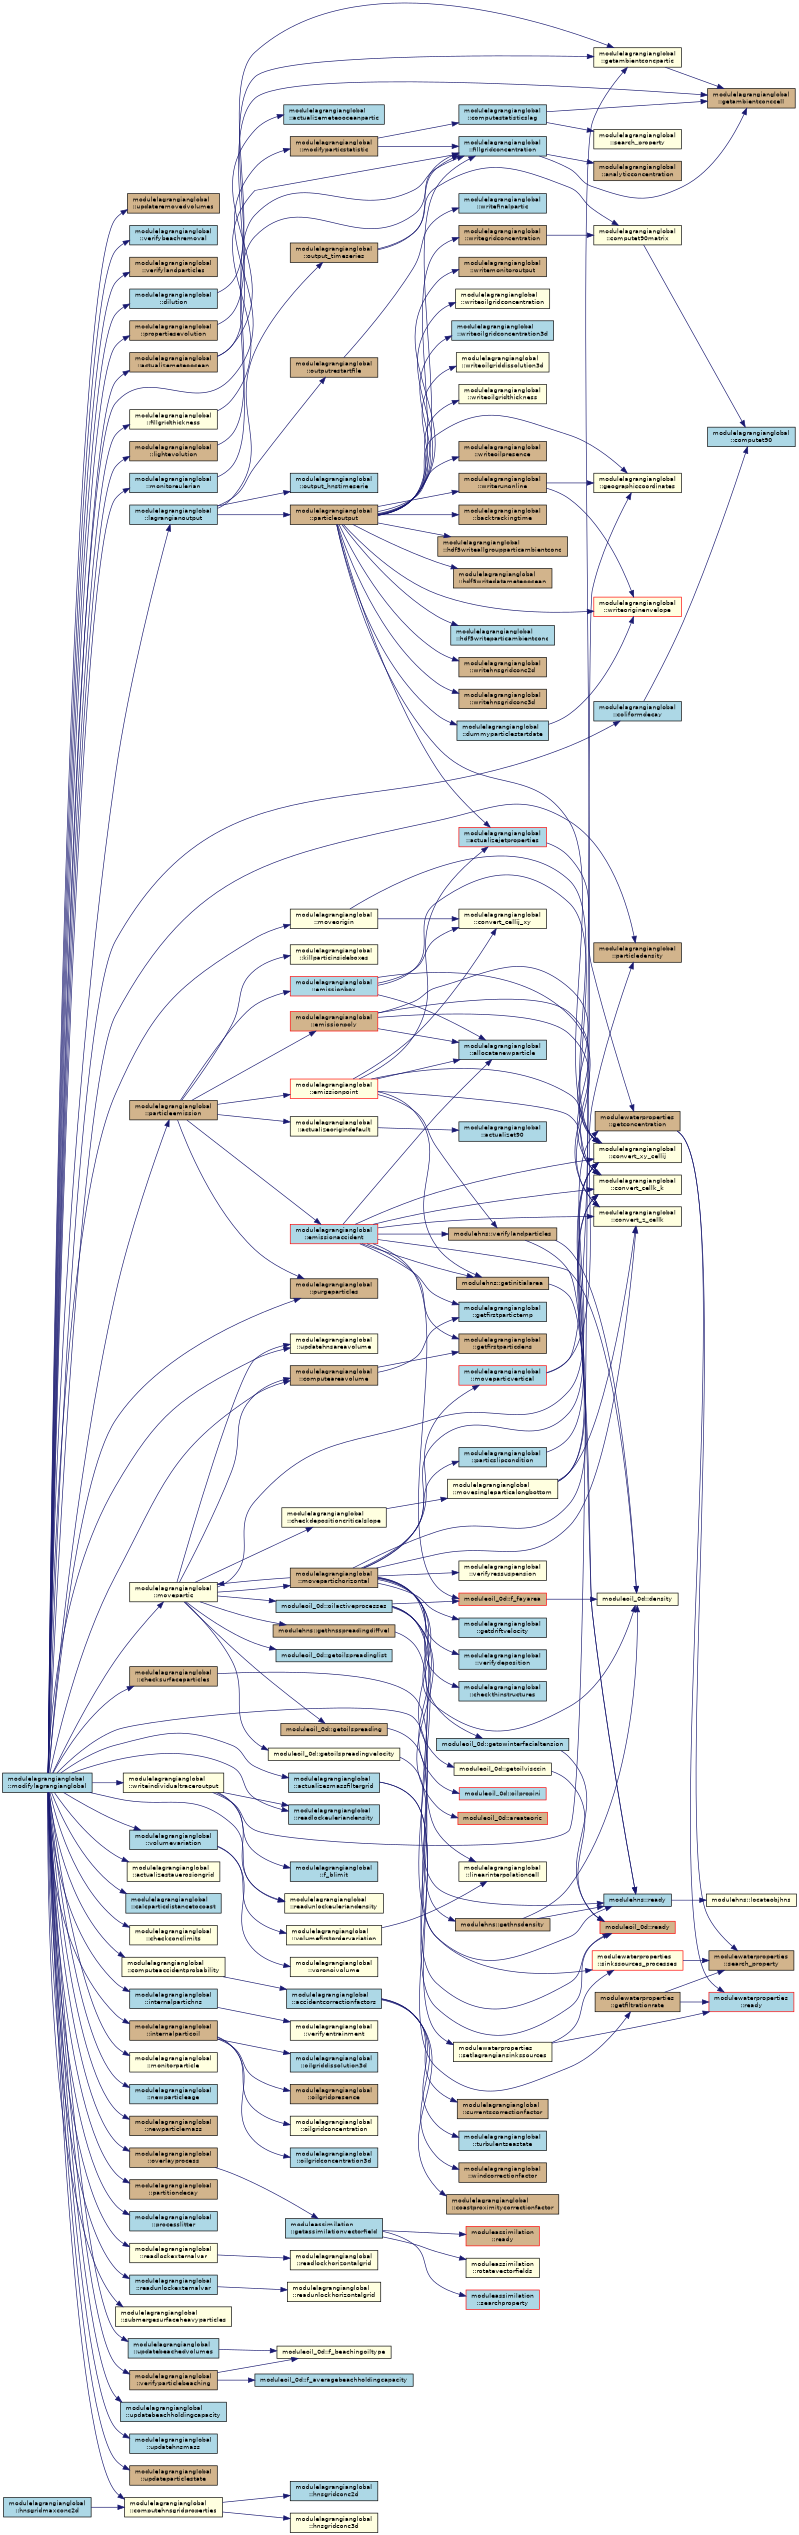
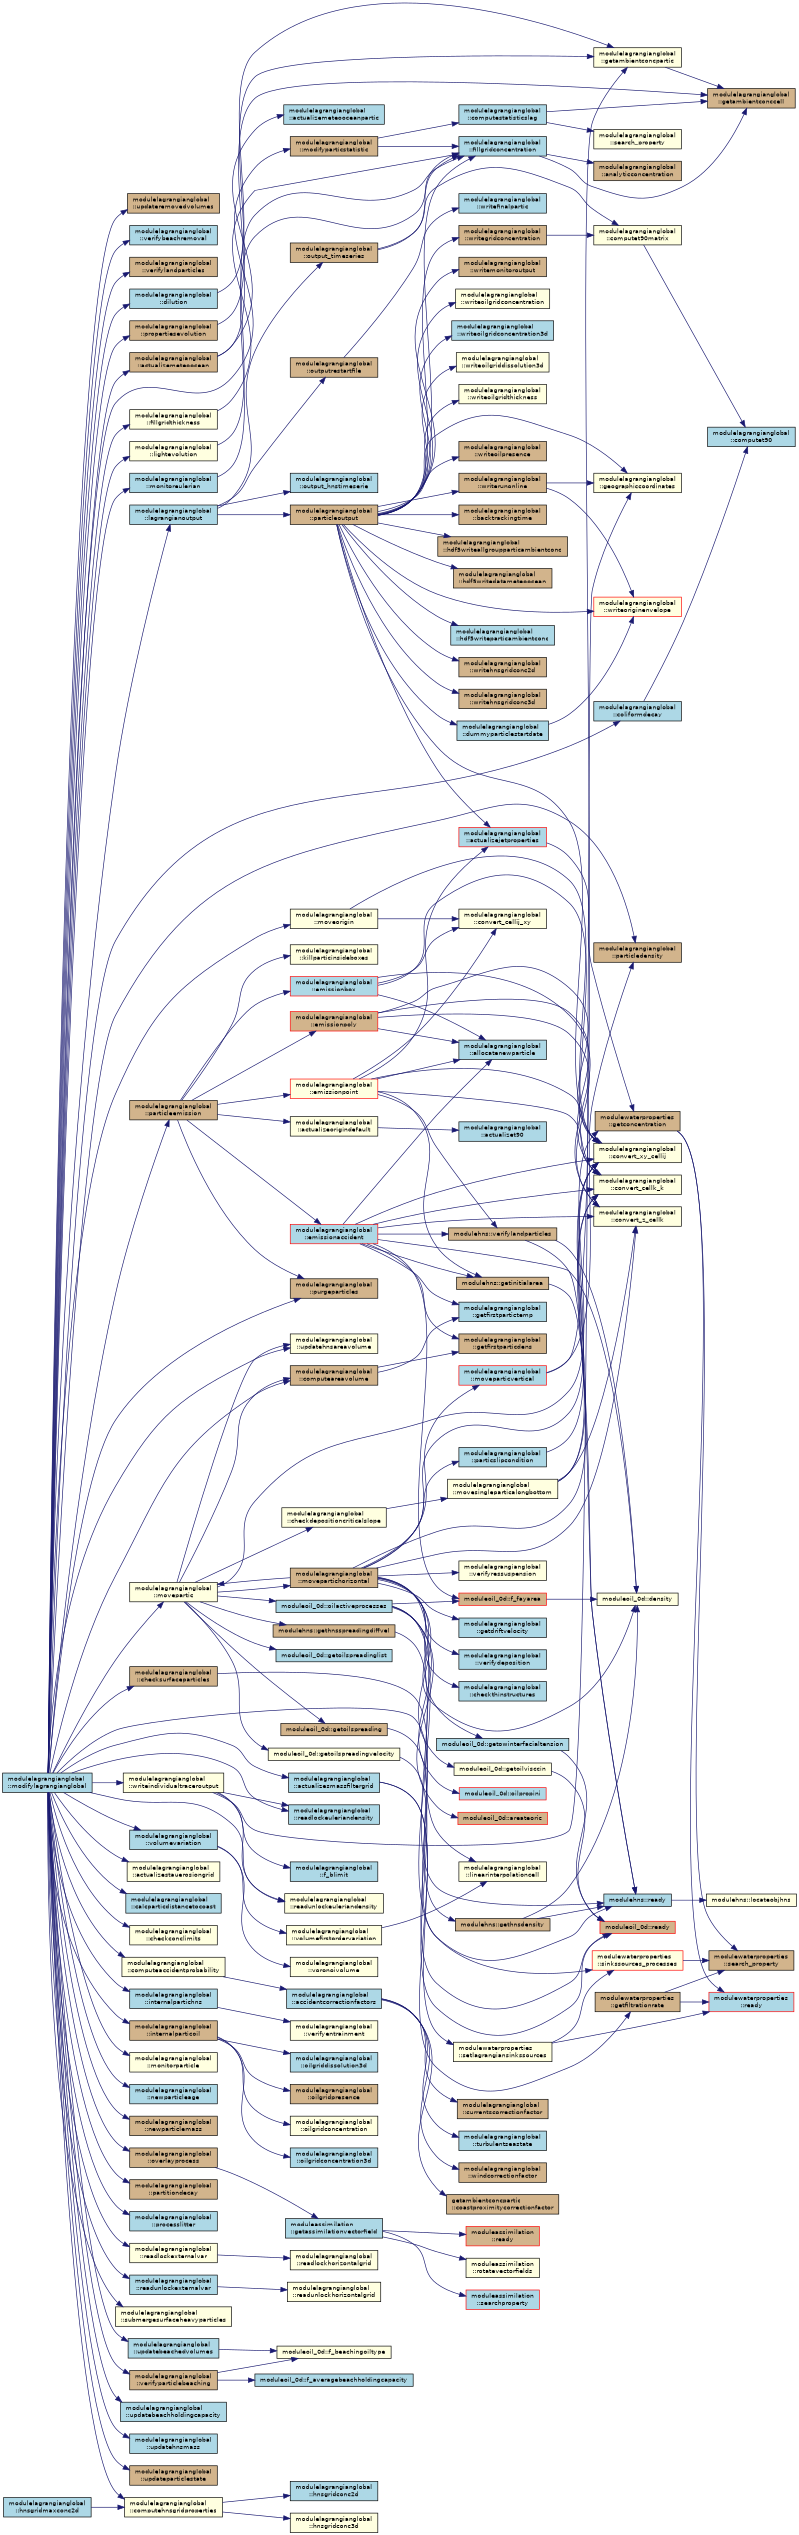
node "modulelagrangianglobal ::lightevolution": fillcolor tan -> lightyellow
node "modulelagrangianglobal ::coastproximitycorrectionfactor": label "modulelagrangianglobal ::coastproximitycorrectionfactor" -> "getambientconcpartic ::coastproximitycorrectionfactor"
